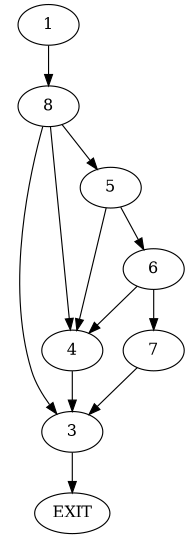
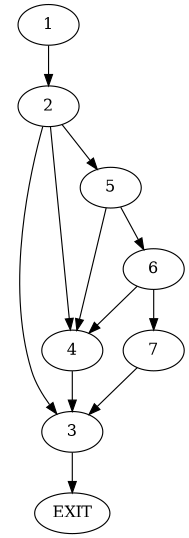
node "8": label "8" -> "2"
